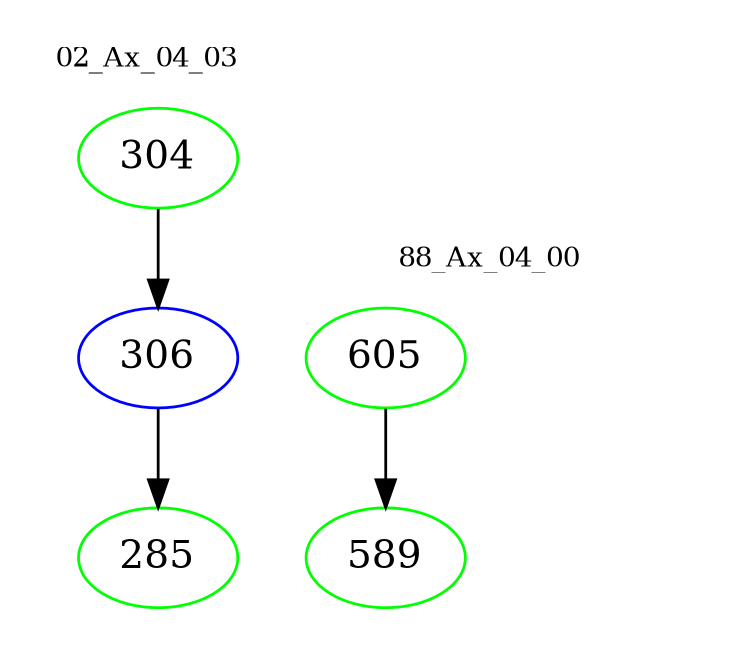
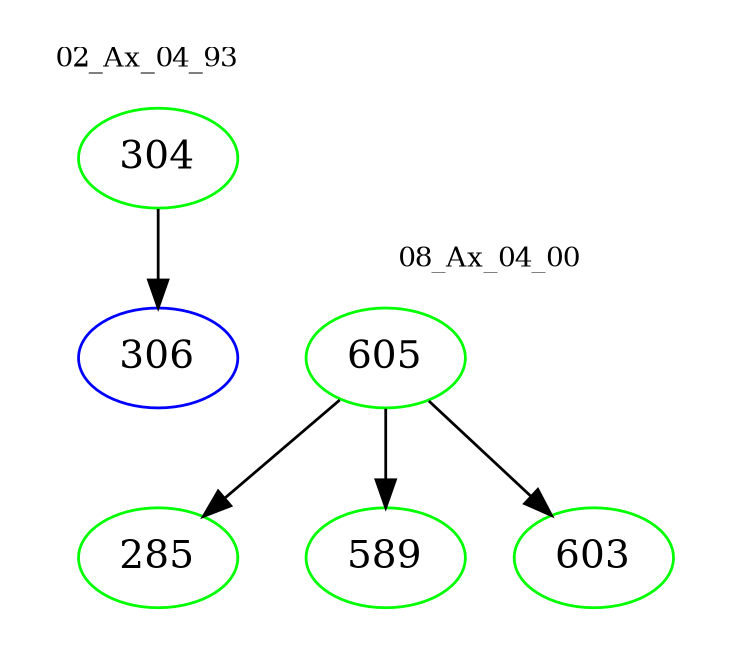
cluster "02_Ax_04_03": label "02_Ax_04_03" -> "02_Ax_04_93"
cluster "88_Ax_04_00": label "88_Ax_04_00" -> "08_Ax_04_00"
edge "306" -> "285": now "605" -> "285"
node "603": added
